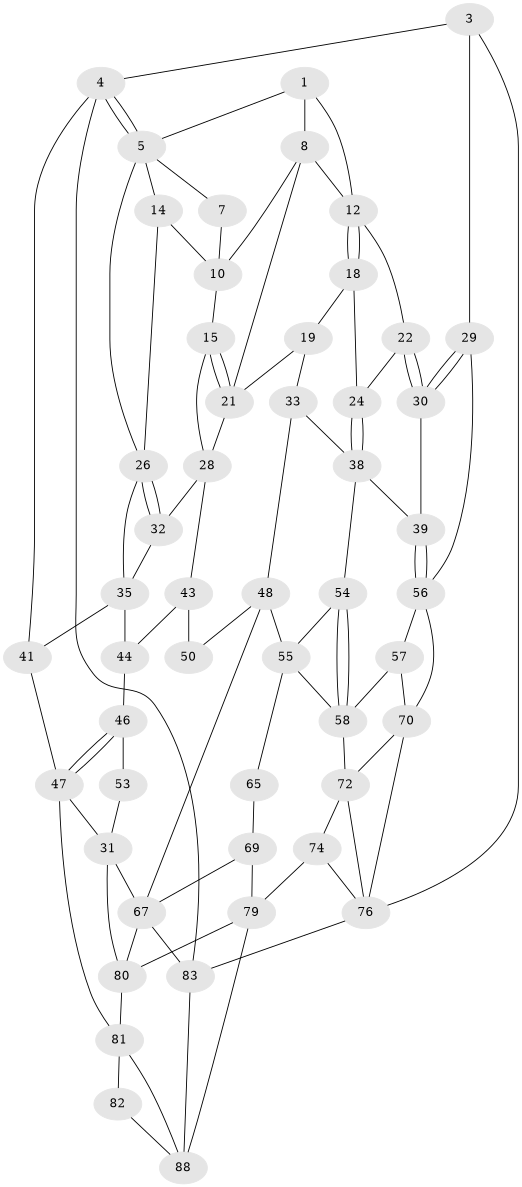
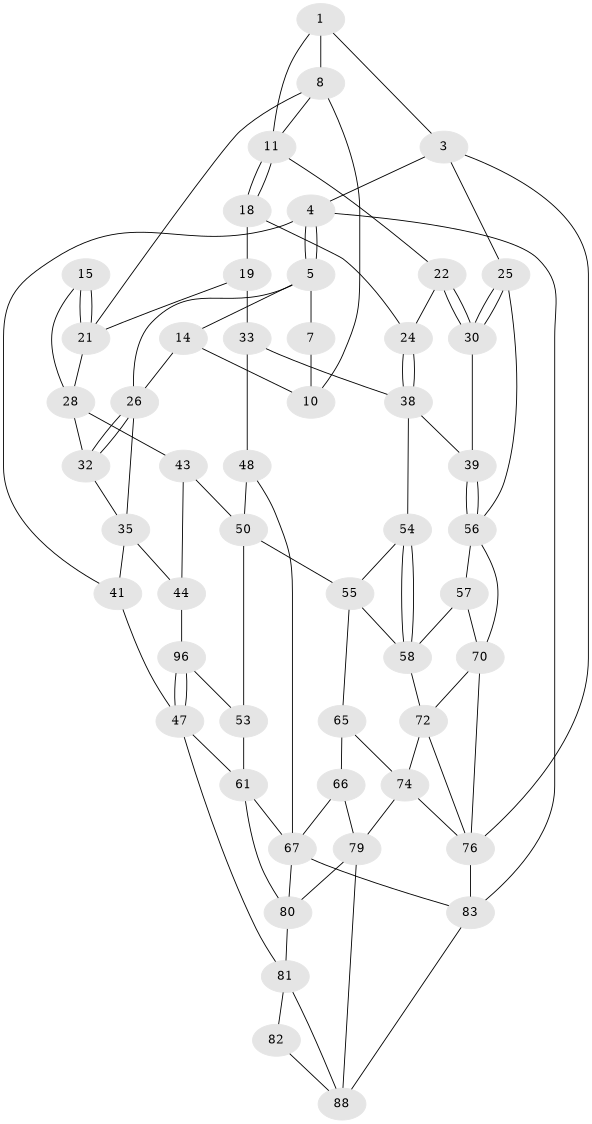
edge "1" -- "5": now "1" -- "3"
node "12": label "12" -> "11"
edge "10" -- "15": removed
node "29": label "29" -> "25"
edge "50" -- "53": added
edge "48" -- "55": now "50" -- "55"
node "46": label "46" -> "96"
edge "65" -- "74": added
node "31": label "31" -> "61"
node "69": label "69" -> "66"
